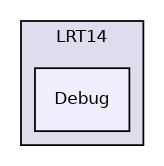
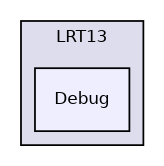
cluster "LRT14": label "LRT14" -> "LRT13"
